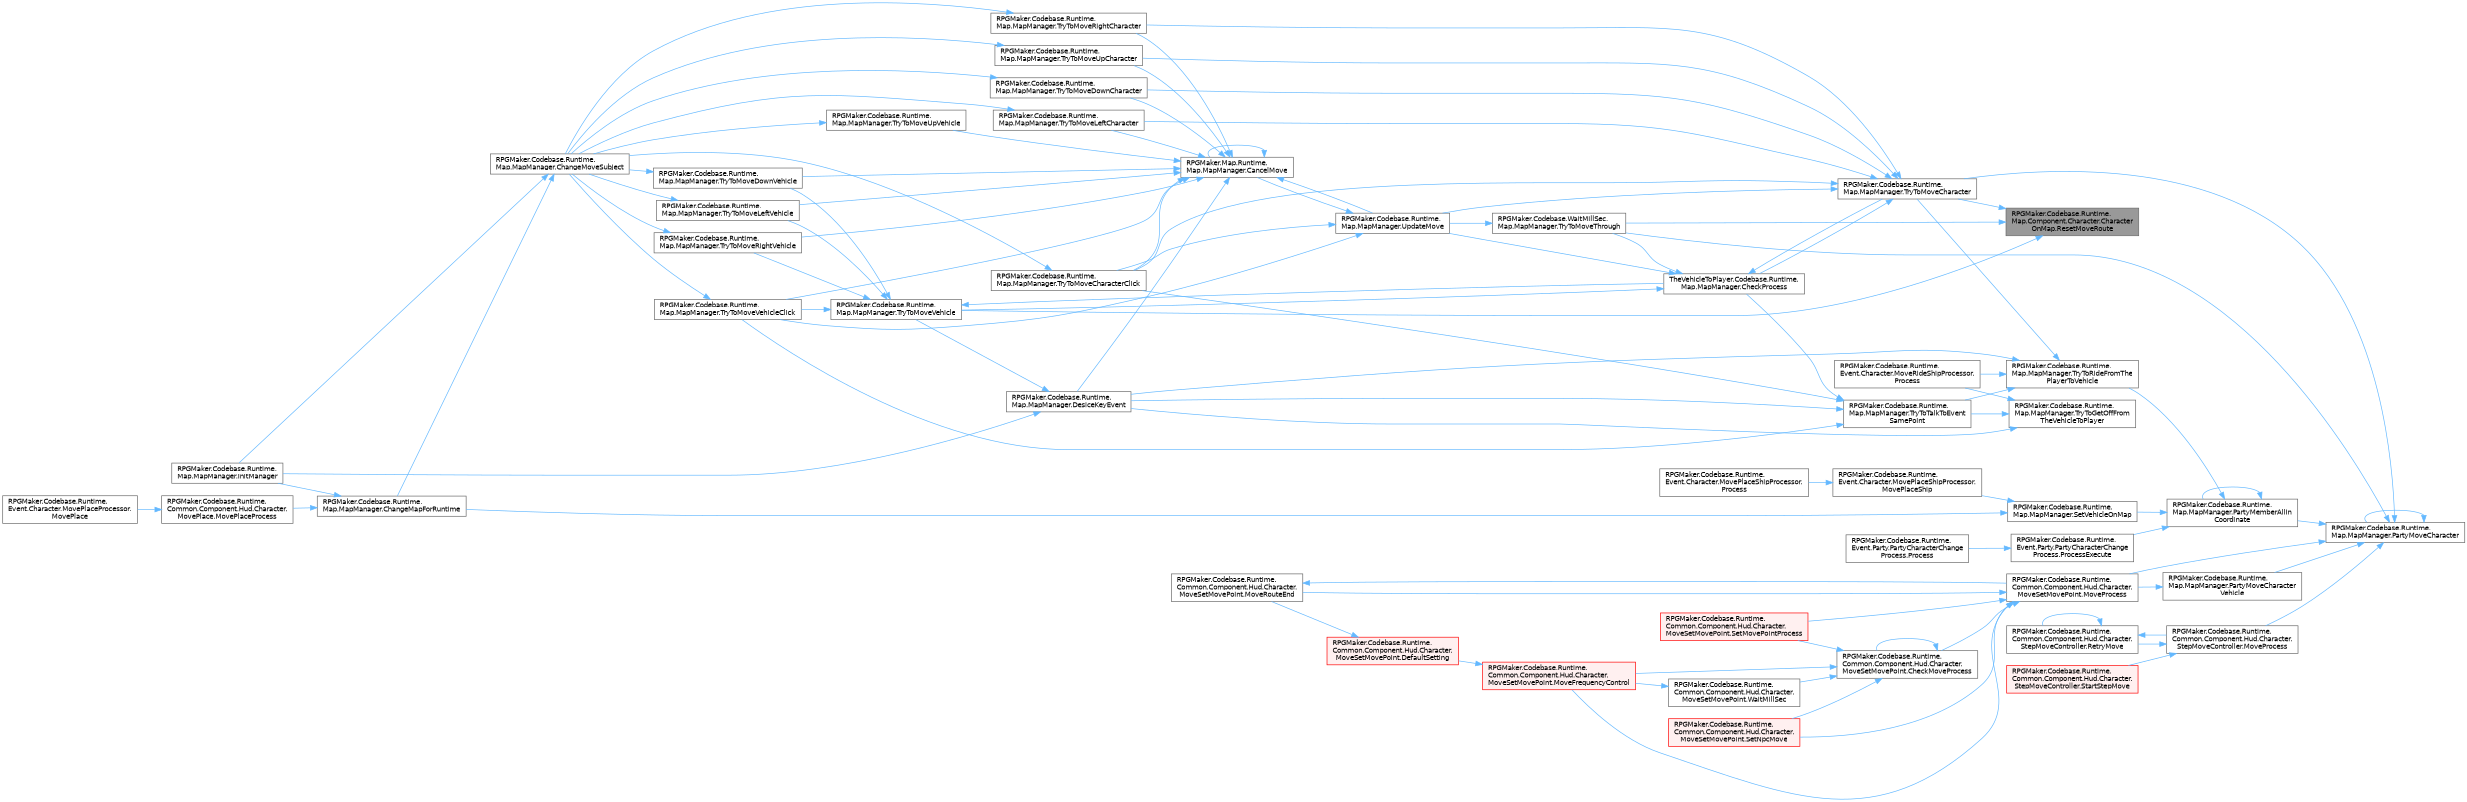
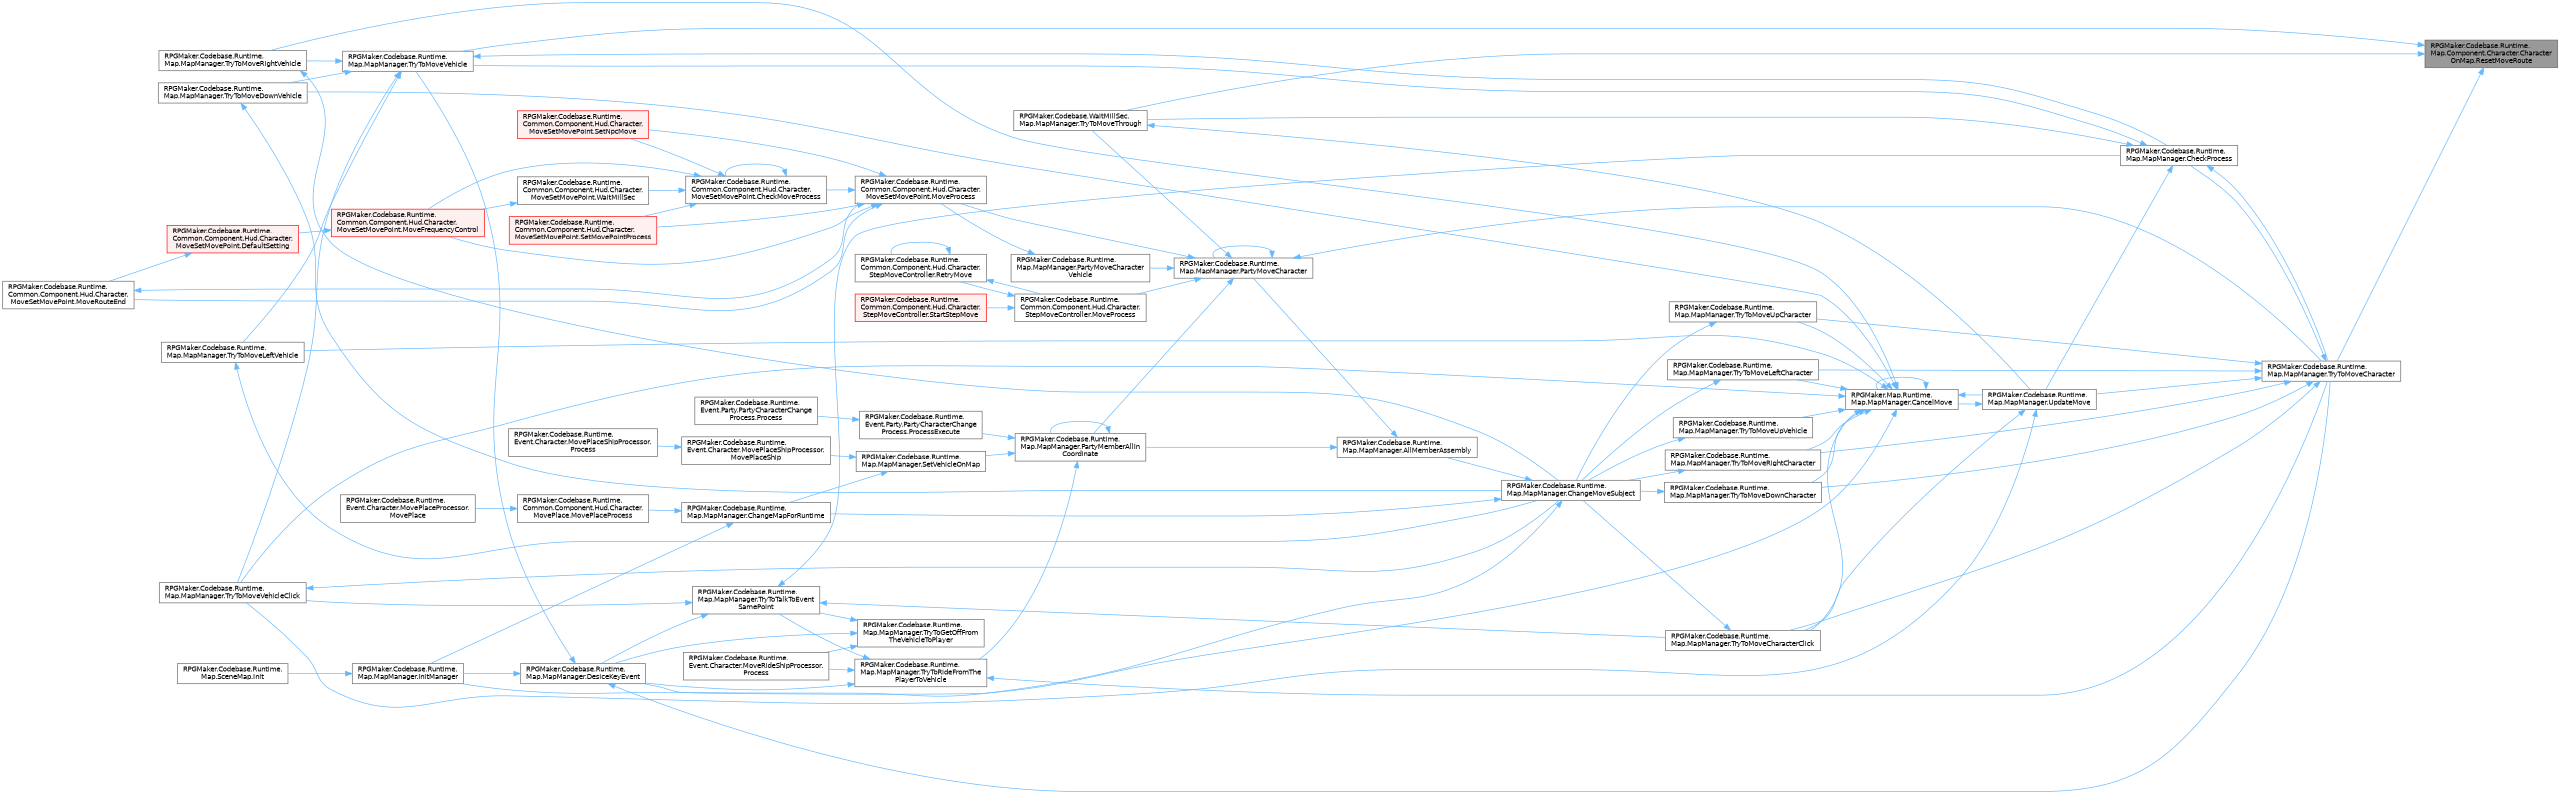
node "TheVehicleToPlayer.Codebase.Runtime. Map.MapManager.CheckProcess": label "TheVehicleToPlayer.Codebase.Runtime. Map.MapManager.CheckProcess" -> "RPGMaker.Codebase.Runtime. Map.MapManager.CheckProcess"
node "RPGMaker.Codebase.Runtime. Map.MapManager.AllMemberAssembly": added
node "RPGMaker.Codebase.Runtime. Map.SceneMap.Init": added
edge "RPGMaker.Codebase.Runtime. Map.MapManager.TryToMoveCharacter" -> "RPGMaker.Codebase.Runtime. Map.MapManager.DesiceKeyEvent": added
